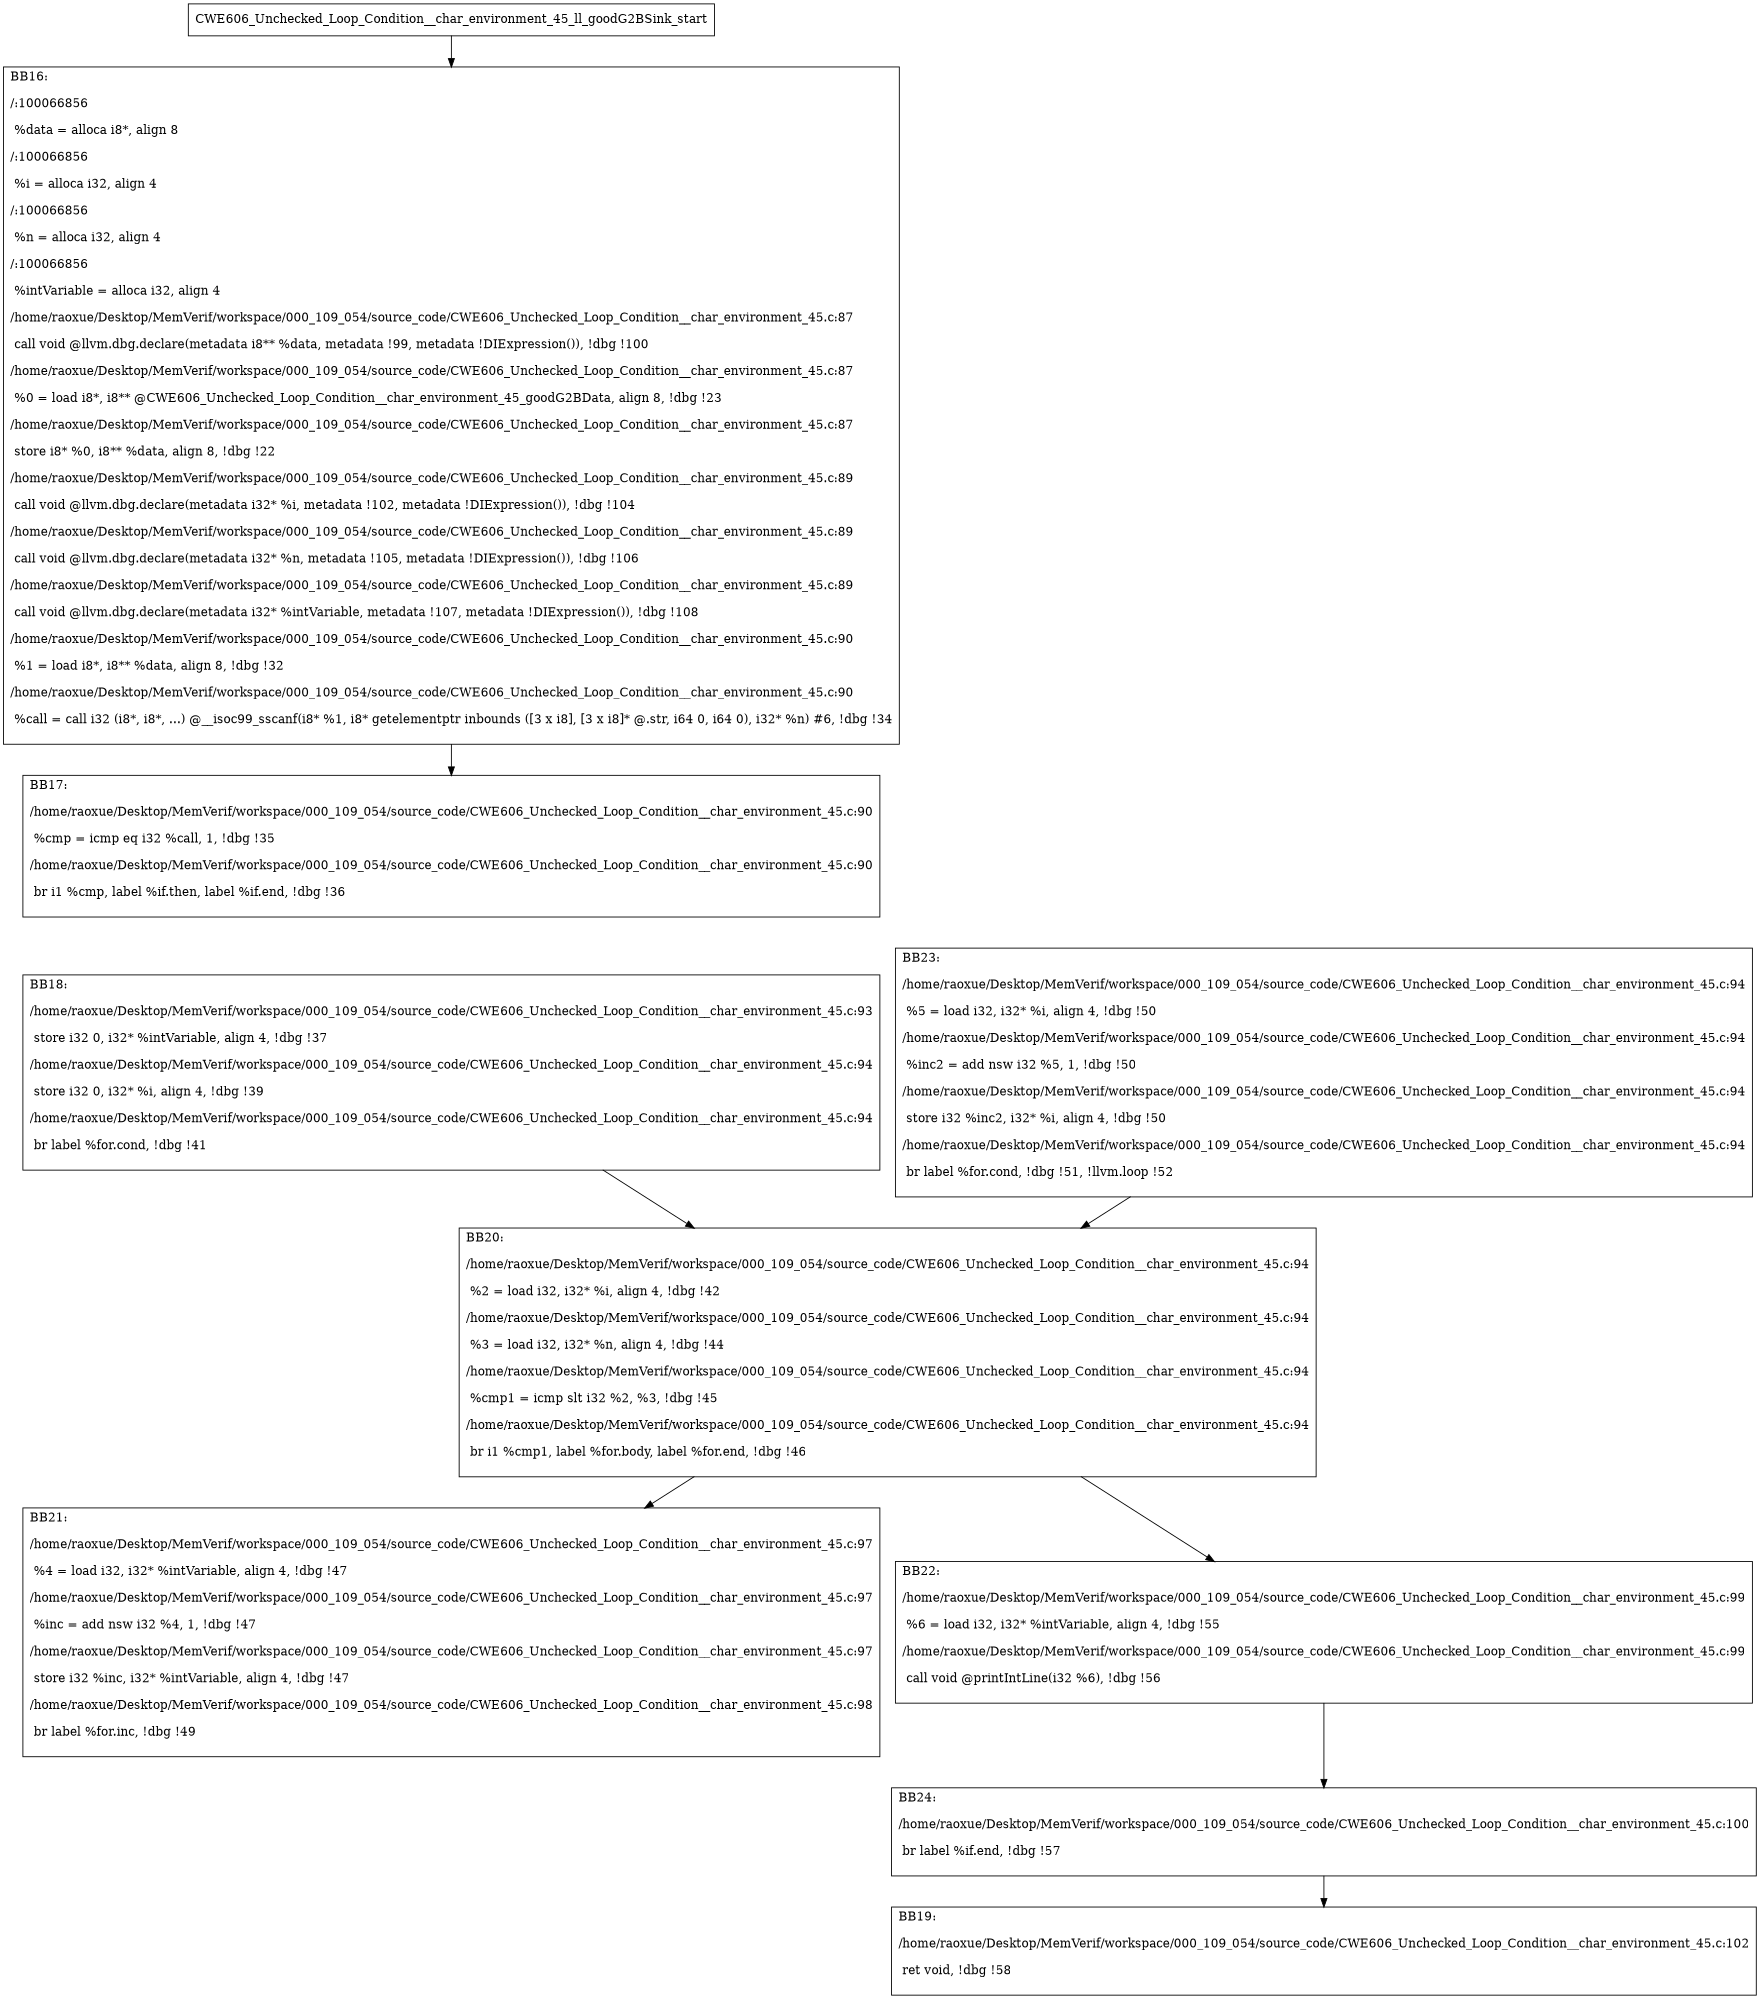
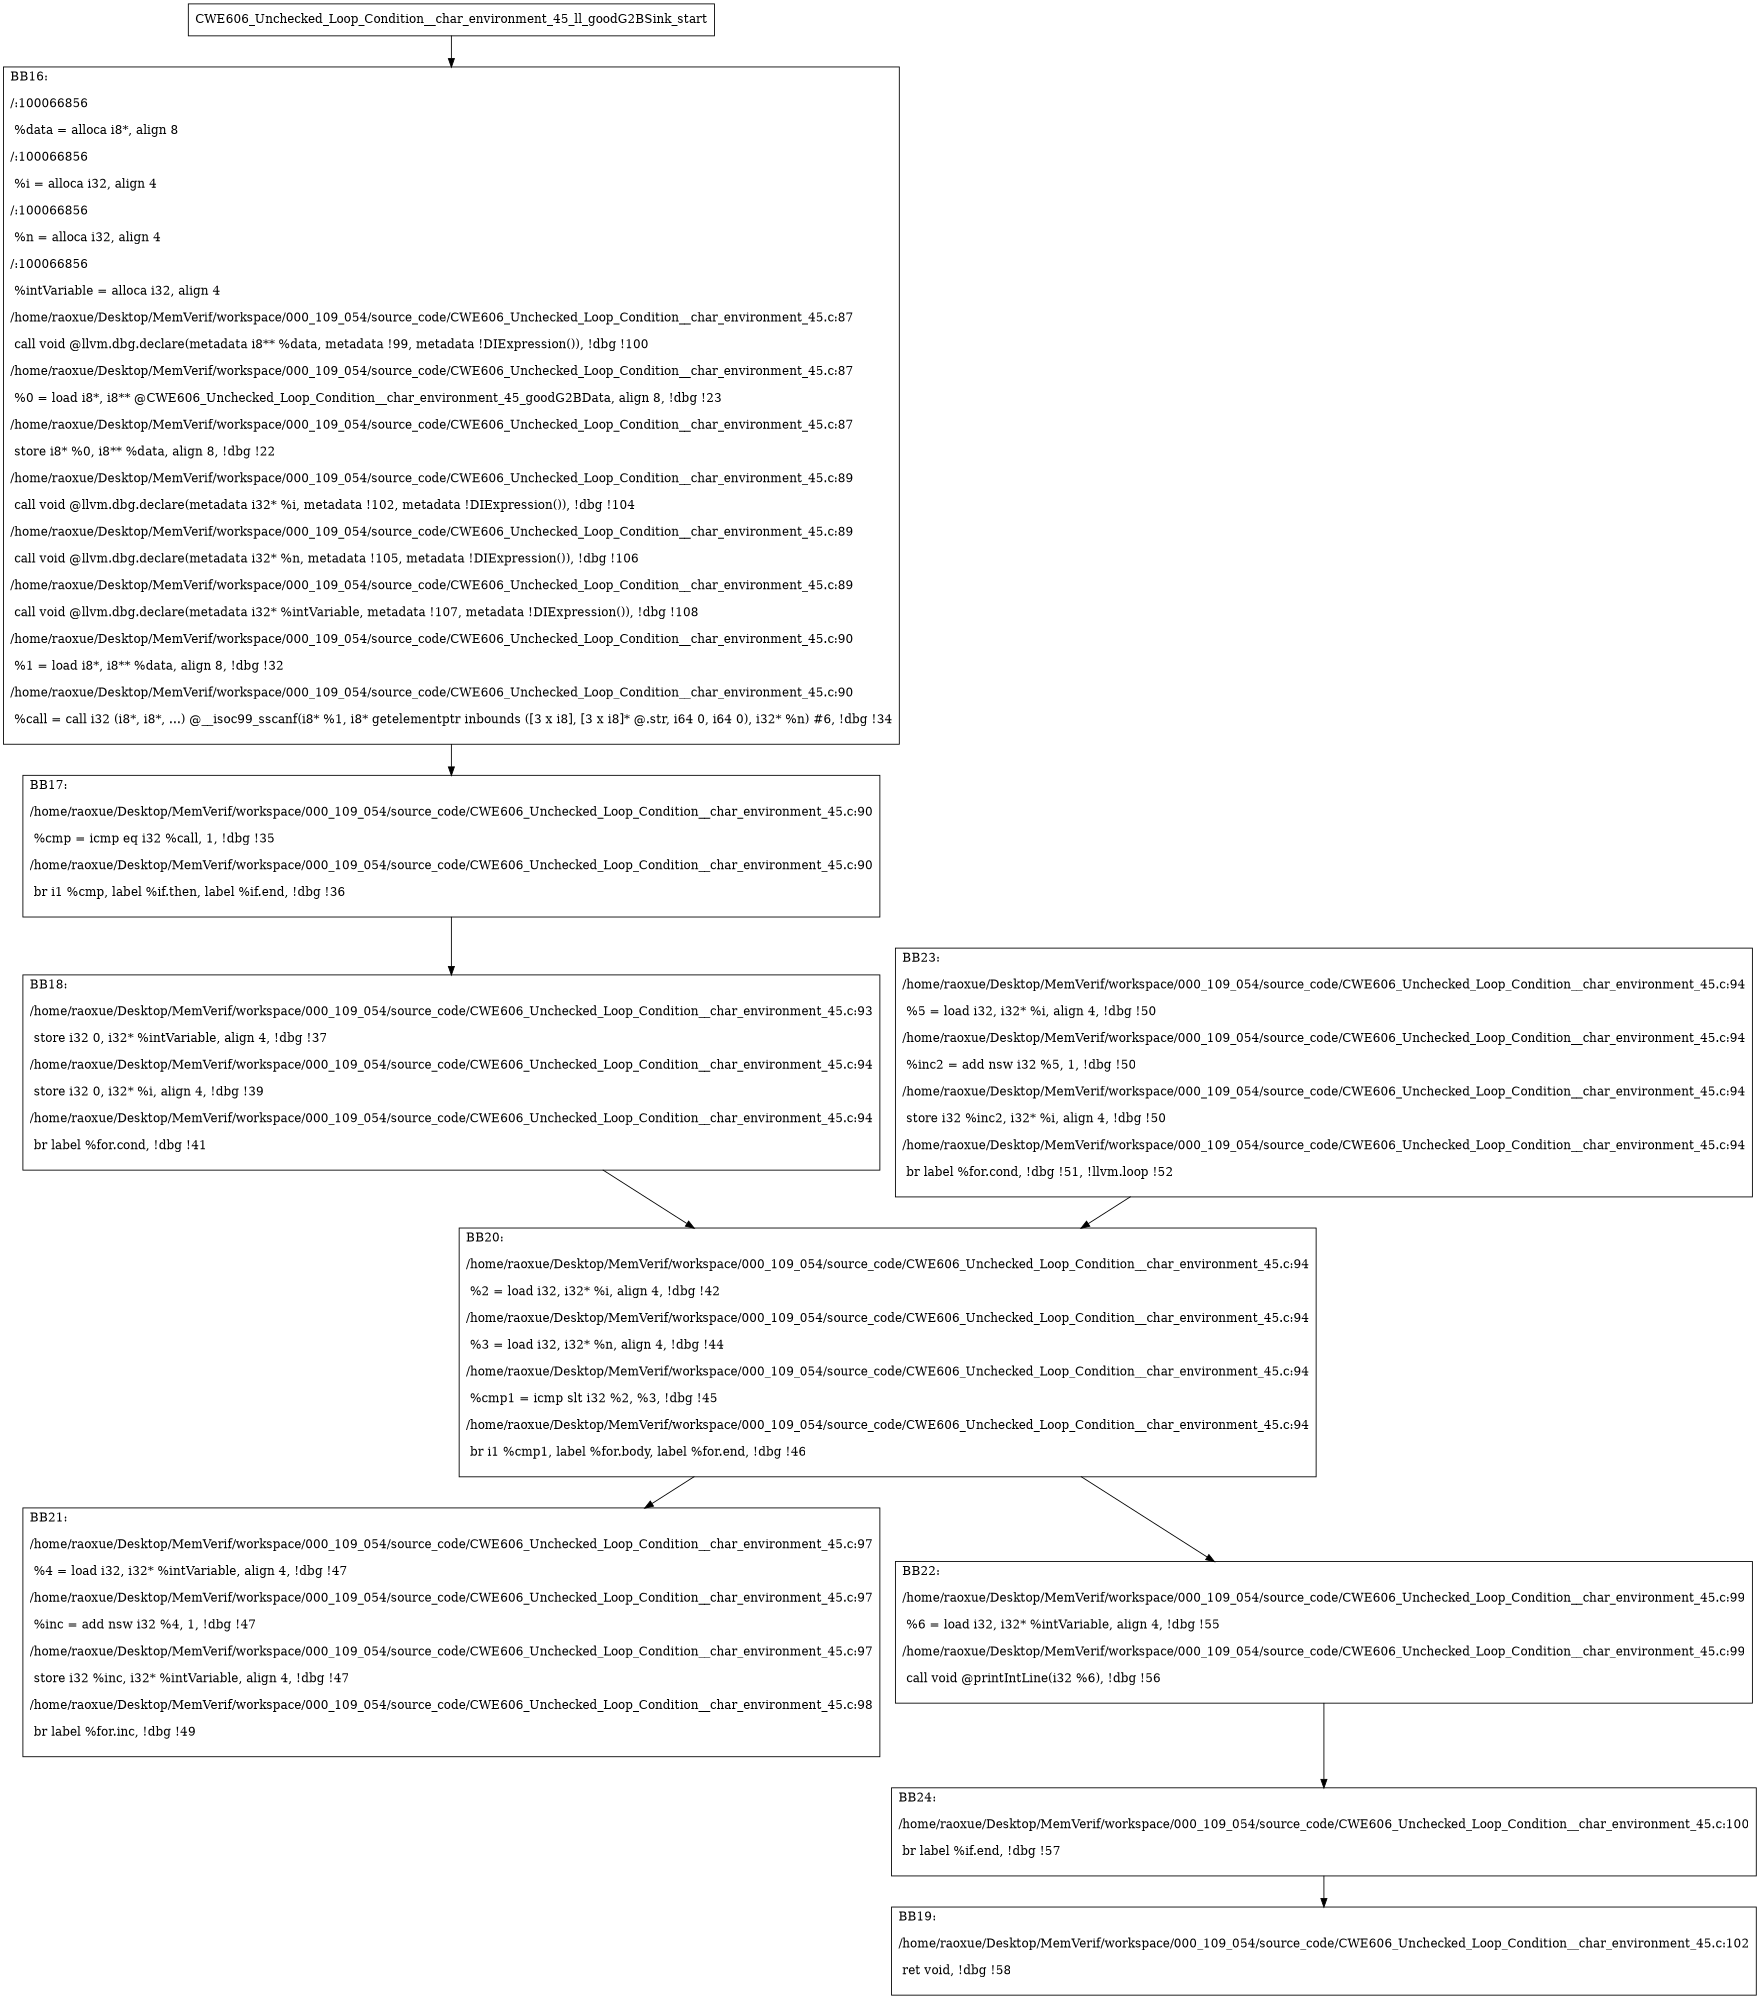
edge "BB17:" -> "BB18:": added
